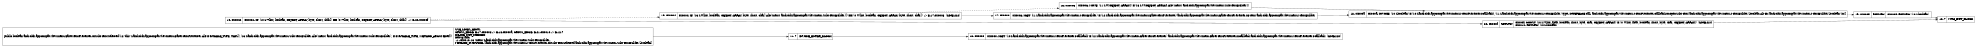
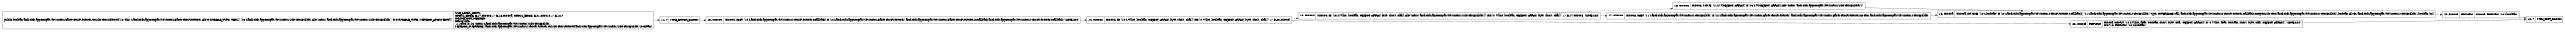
edge "13: 0x0000" -> "14: 0x0002": added
node "20: 0x000f": text "0x0010: RETURN  (r0 I:boolean)" -> "0x0710: RETURN  (r0 I:boolean)"
node "11: ?": text "INVOKE_ENTER_BLOCK" -> "MTH_ENTER_BLOCK"
